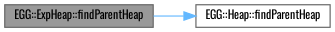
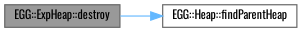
node "EGG::ExpHeap::findParentHeap": label "EGG::ExpHeap::findParentHeap" -> "EGG::ExpHeap::destroy"
